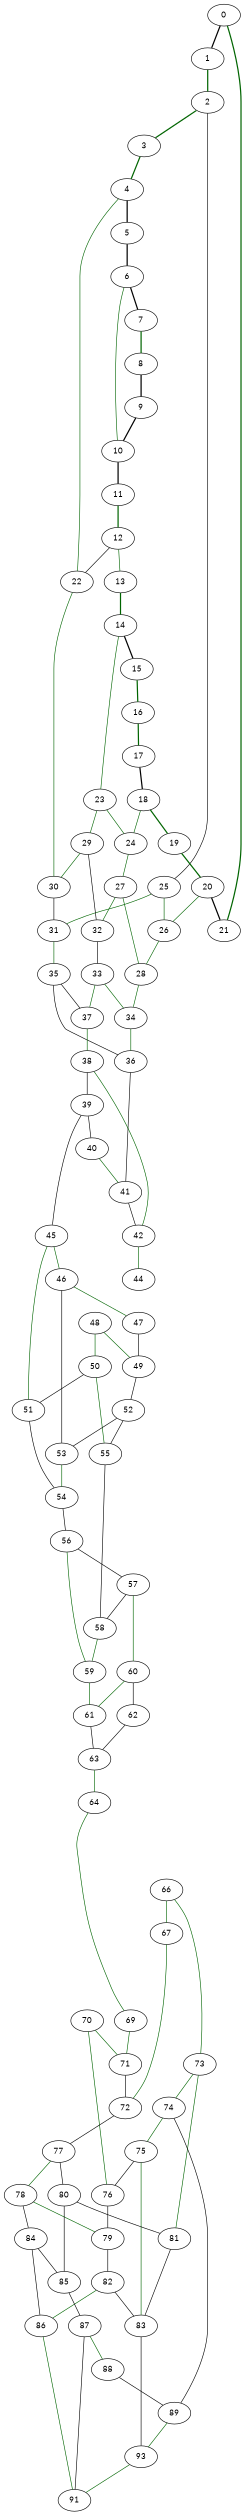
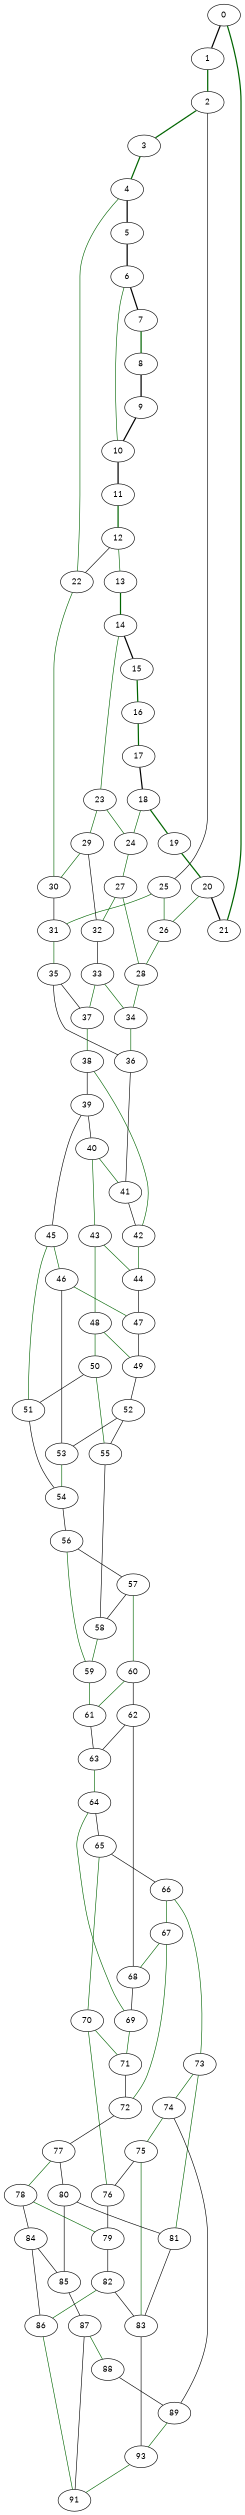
node "43": added
edge "44" -- "47": added
node "65": added
node "68": added
